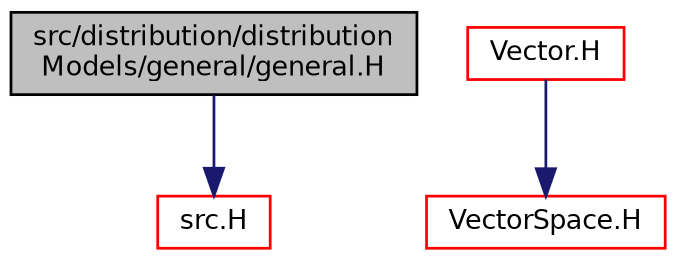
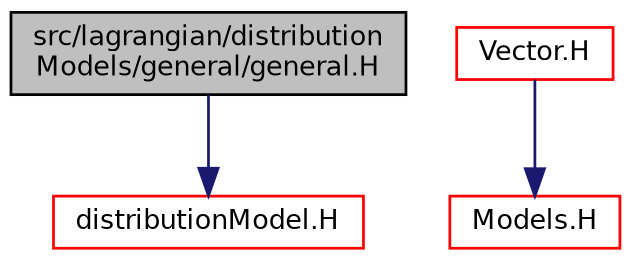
node "src/distribution/distribution Models/general/general.H": label "src/distribution/distribution Models/general/general.H" -> "src/lagrangian/distribution Models/general/general.H"
node "src.H": label "src.H" -> "distributionModel.H"
node "VectorSpace.H": label "VectorSpace.H" -> "Models.H"
